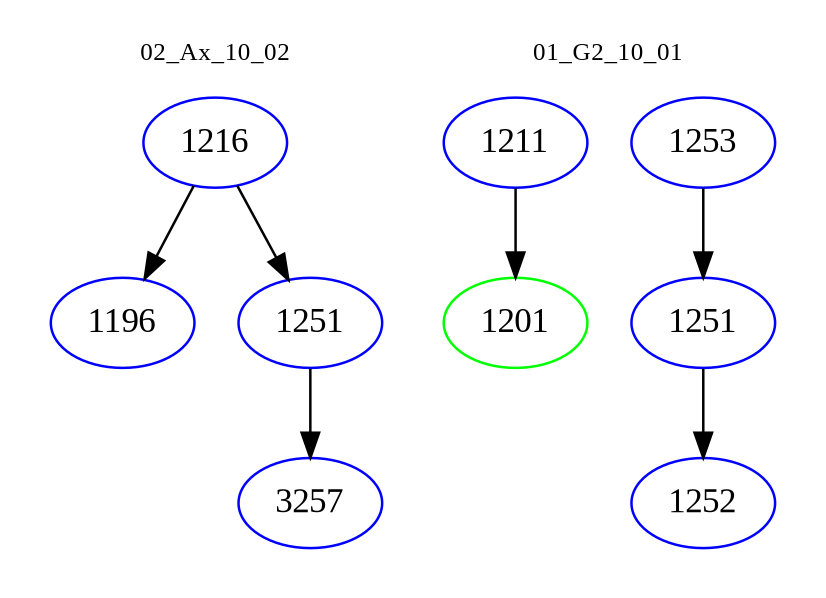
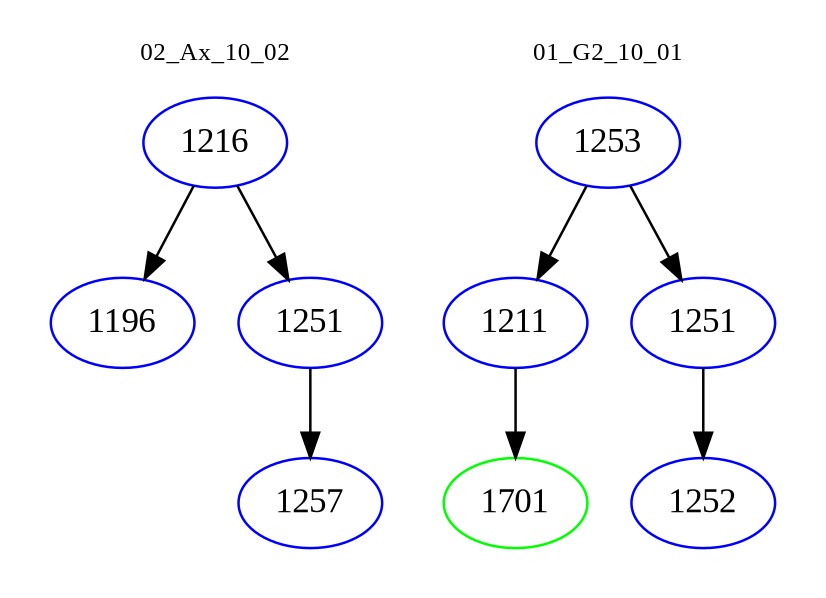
edge "1253" -> "1211": added
node "1201": label "1201" -> "1701"
node "3257": label "3257" -> "1257"
